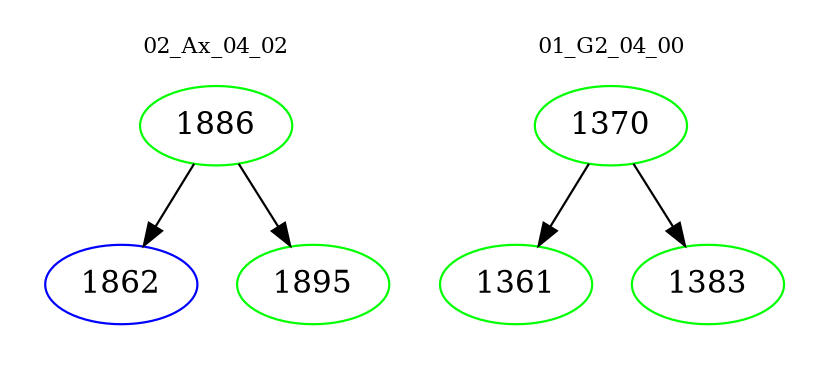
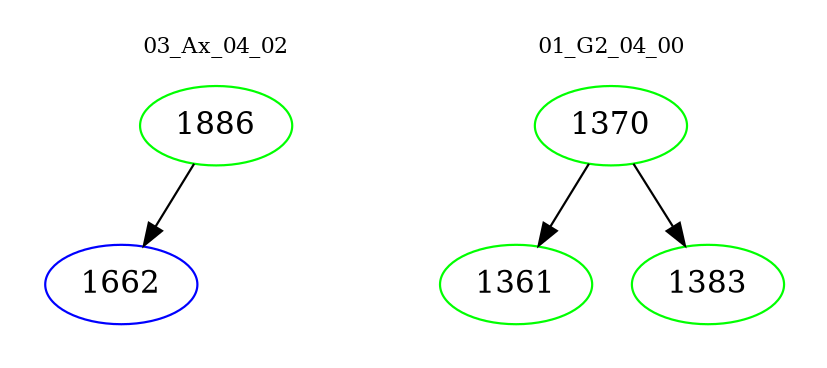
cluster "02_Ax_04_02": label "02_Ax_04_02" -> "03_Ax_04_02"
node "1862": label "1862" -> "1662"
node "1895": removed
